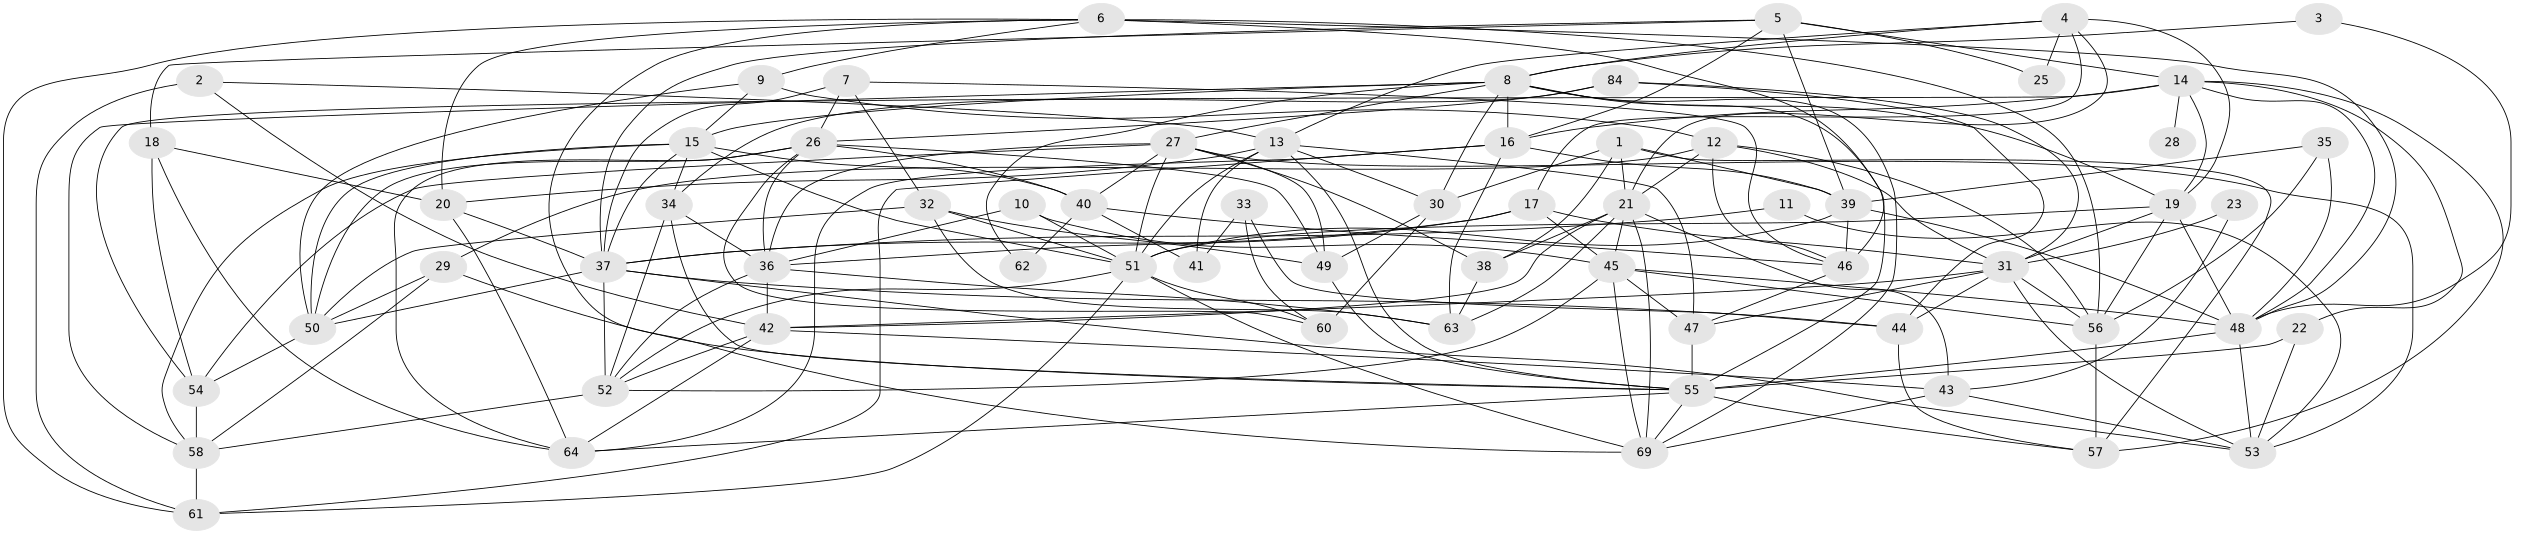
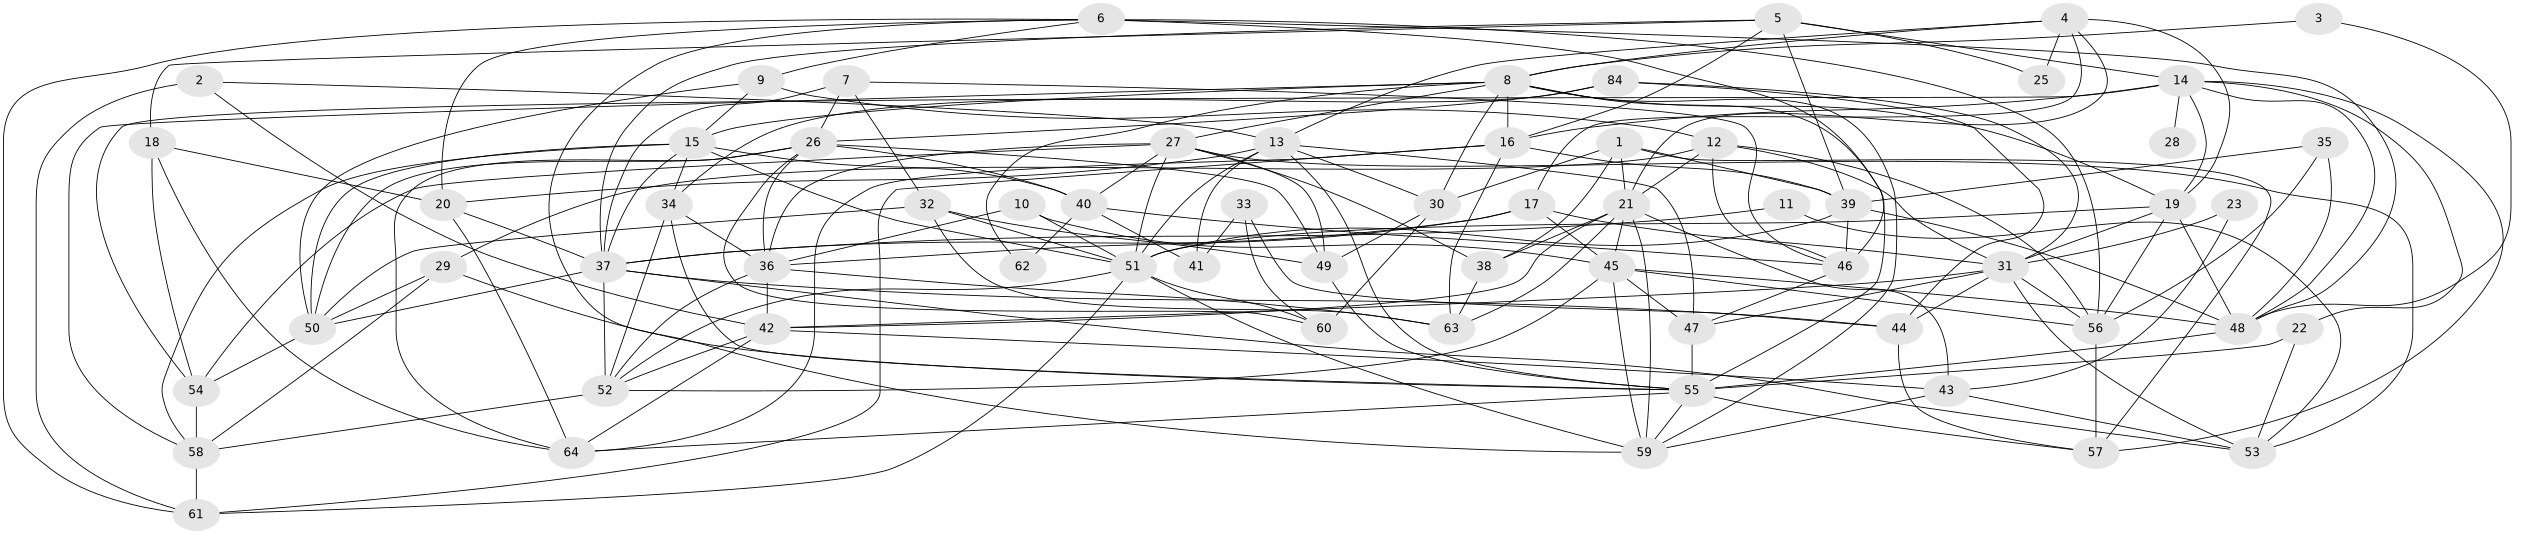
edge "48" -- "53": removed
node "69": label "69" -> "59"
